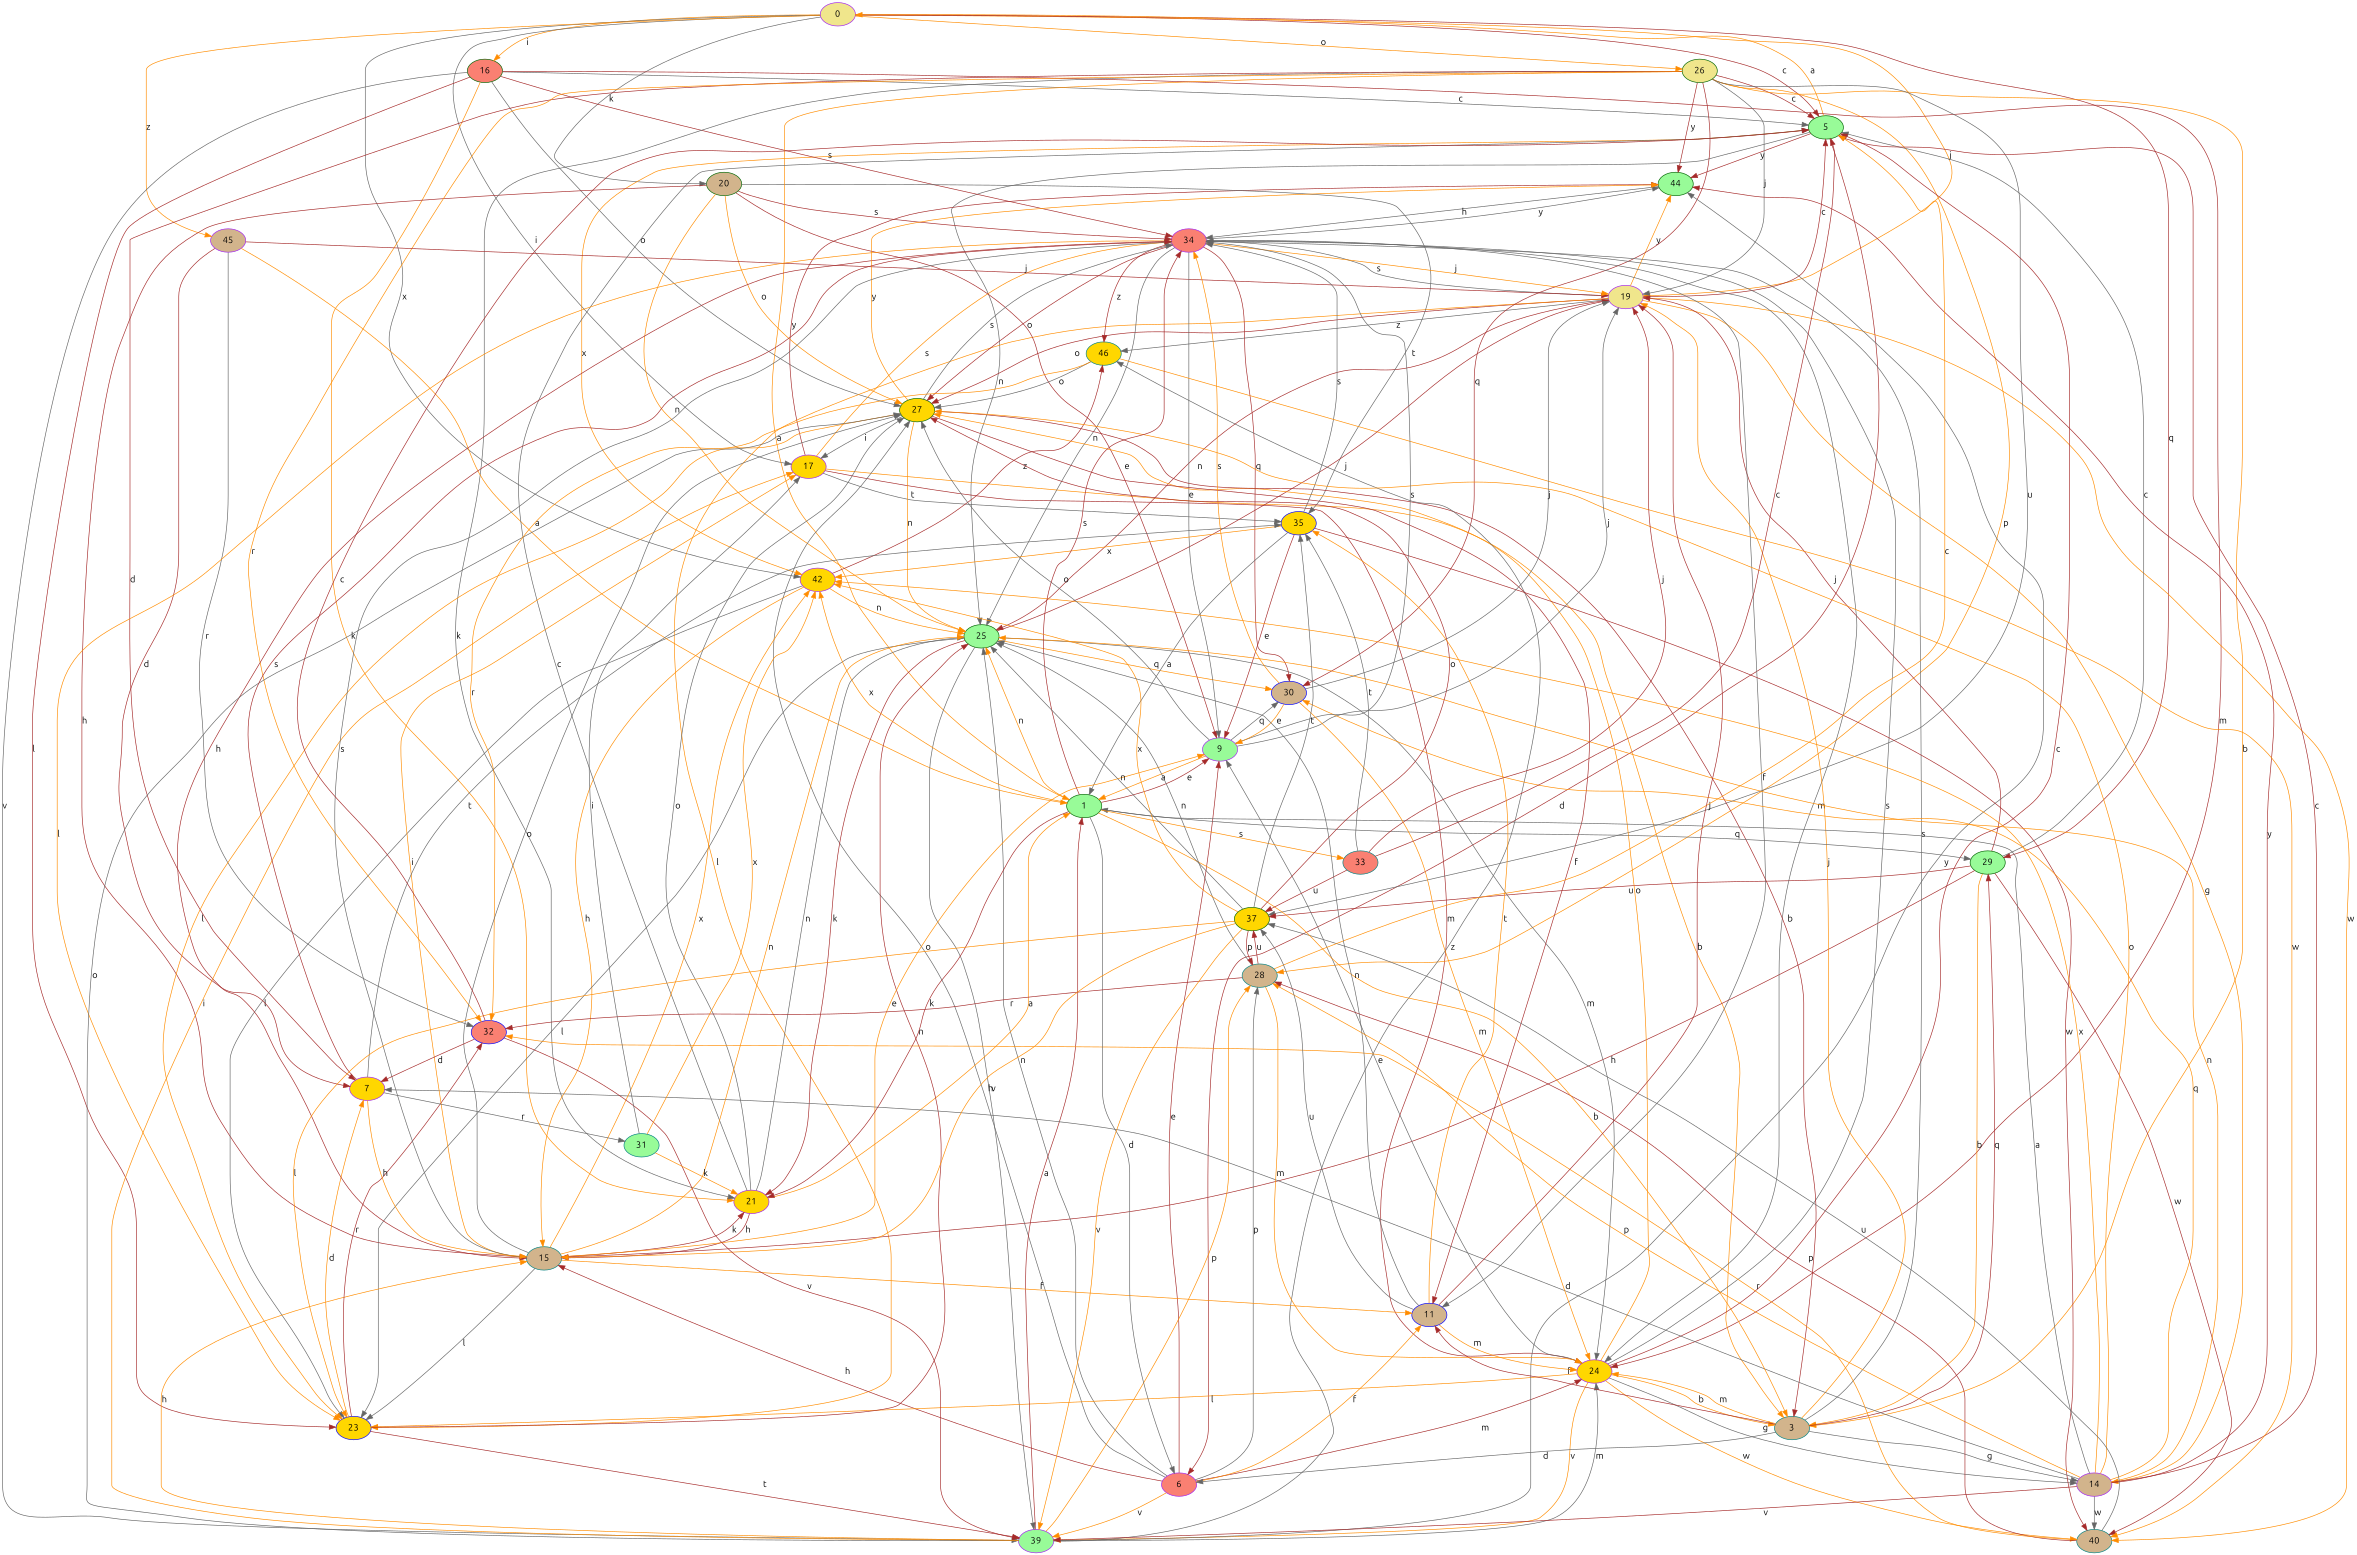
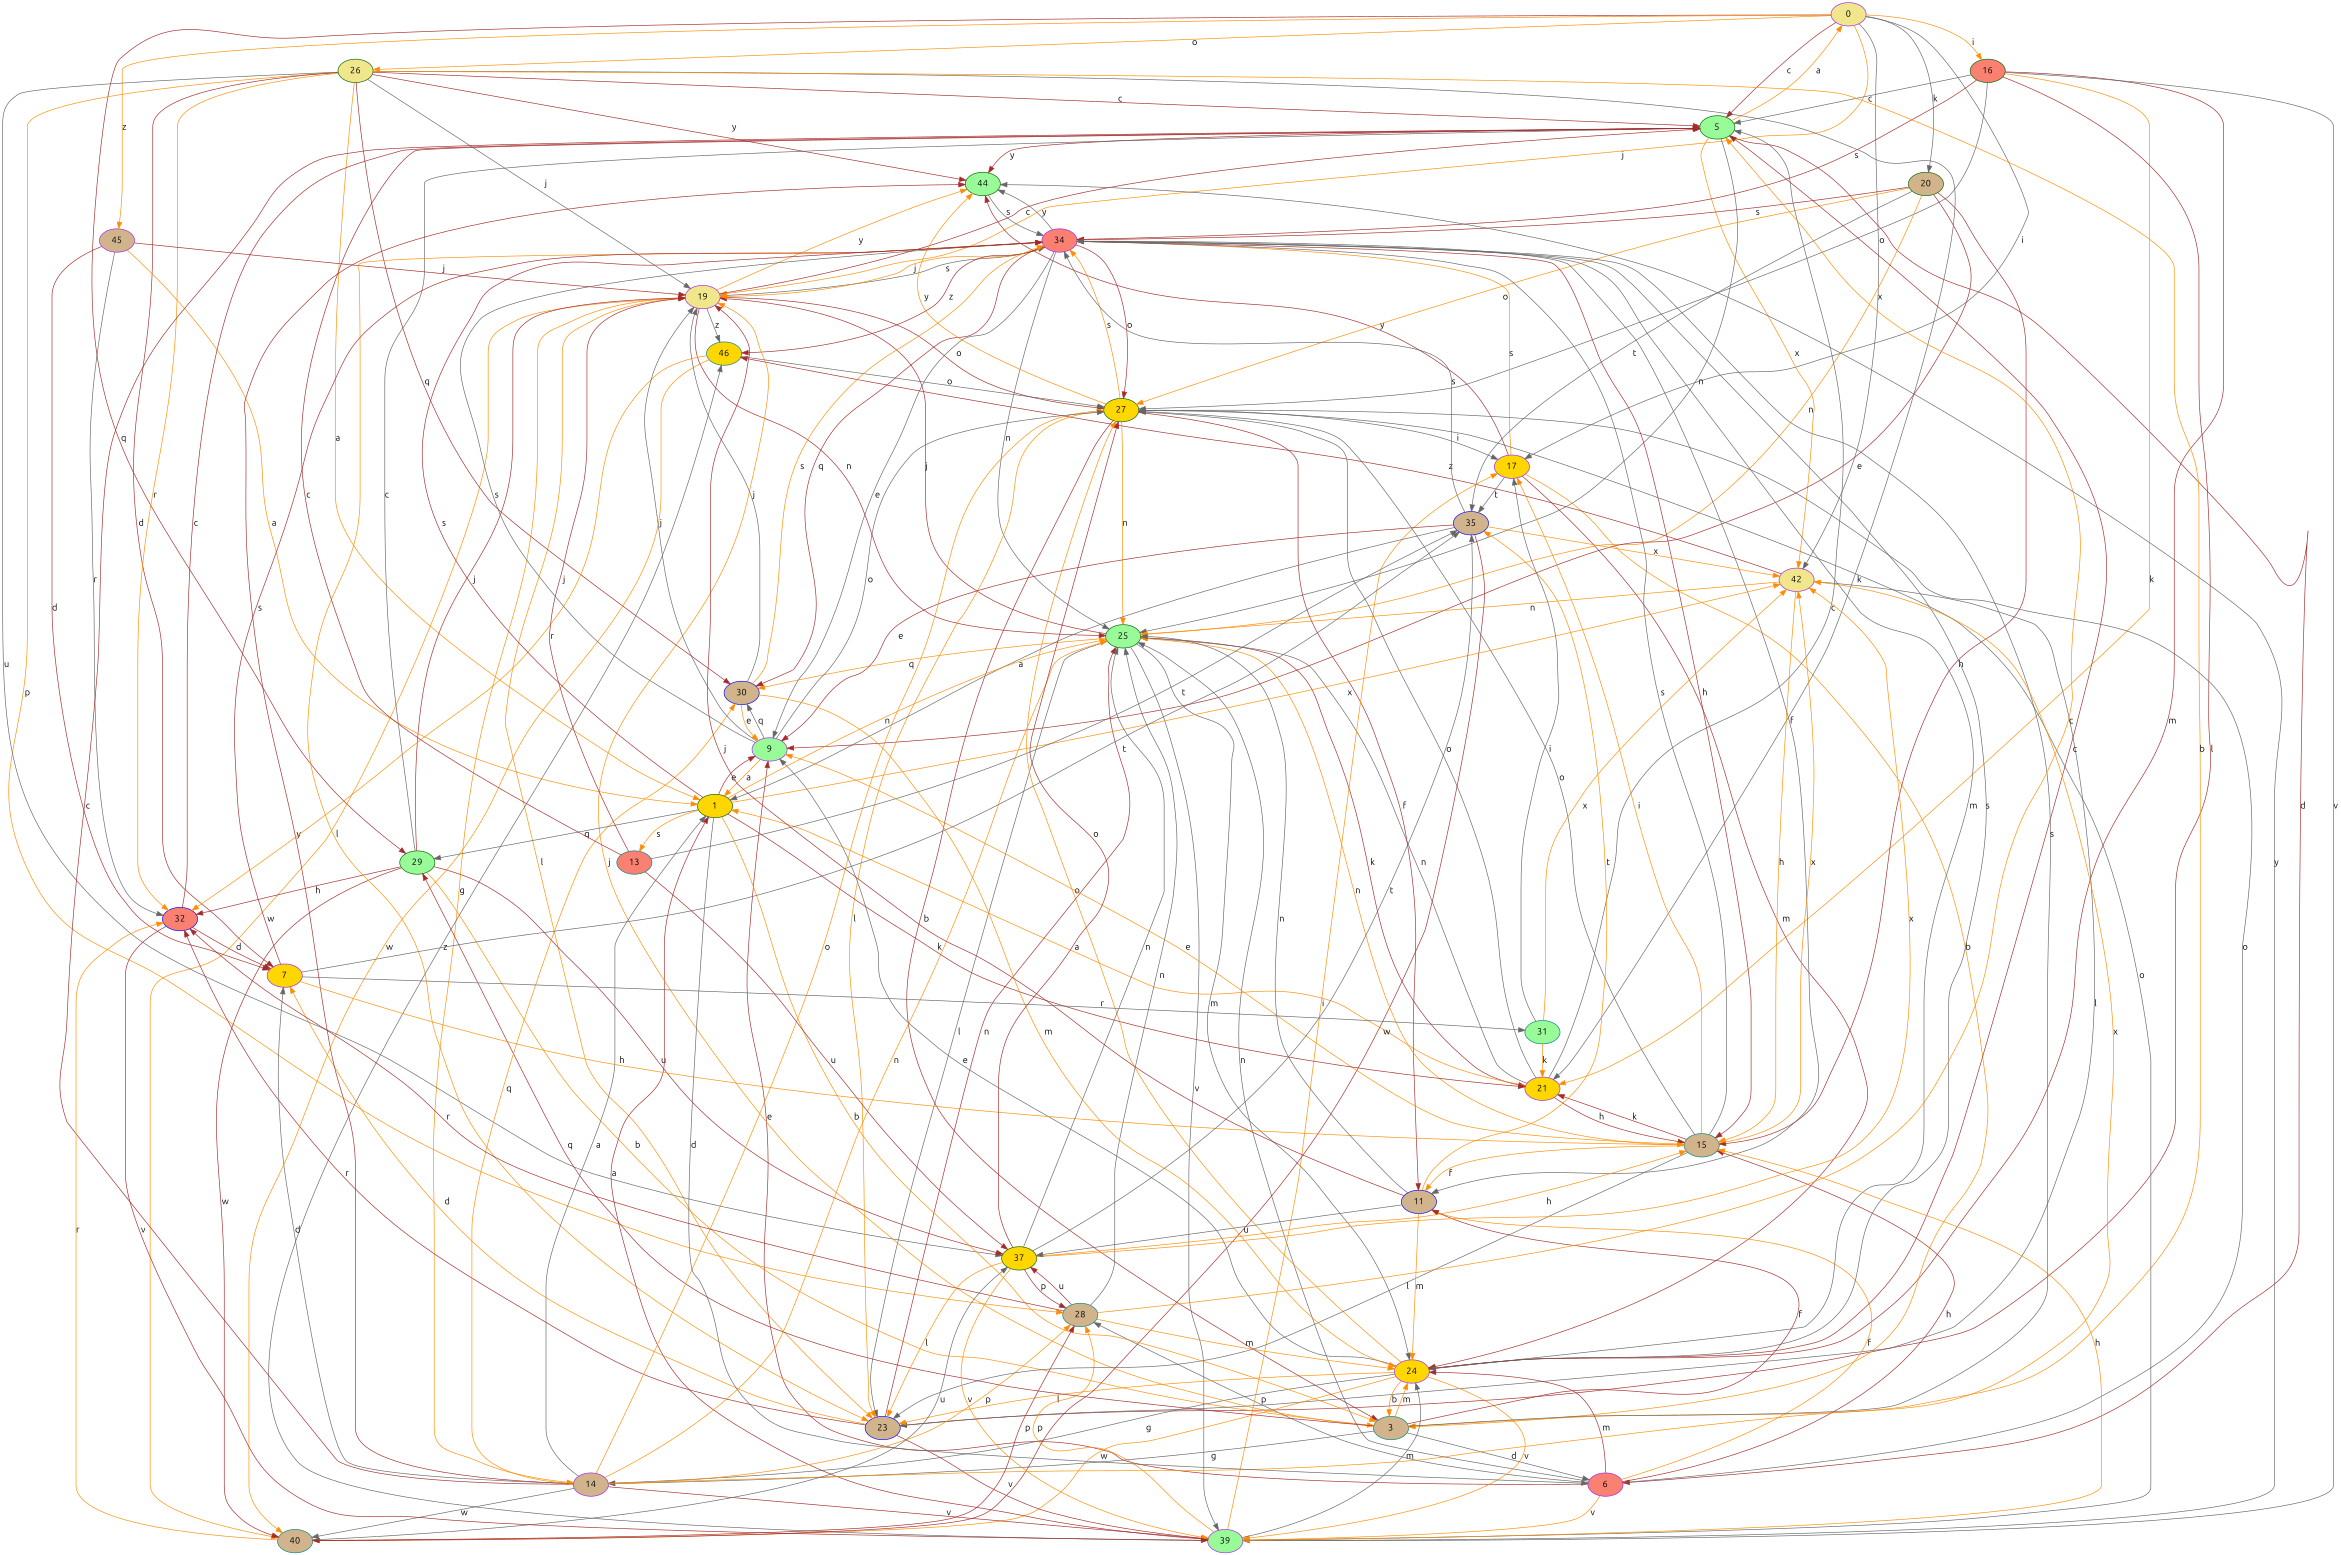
edge "44" -> "34": label "h" -> "s"
edge "27" -> "34": color gray40 -> darkorange
node "35": fillcolor gold -> tan
node "42": fillcolor gold -> khaki
node "1": fillcolor palegreen -> gold
node "33": label "33" -> "13"
edge "29" -> "15": now "29" -> "32"
node "23": fillcolor gold -> tan
edge "23" -> "39": label "t" -> "v"
